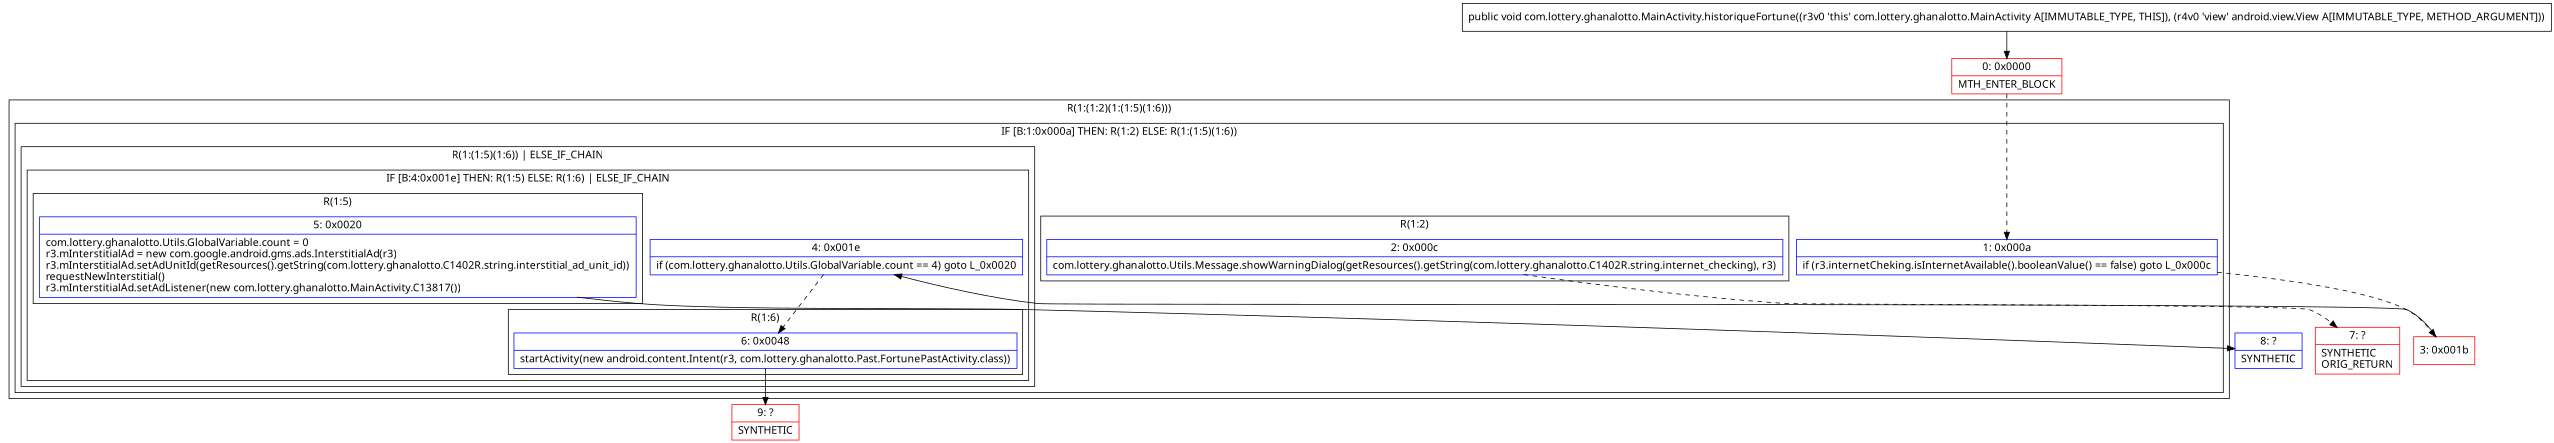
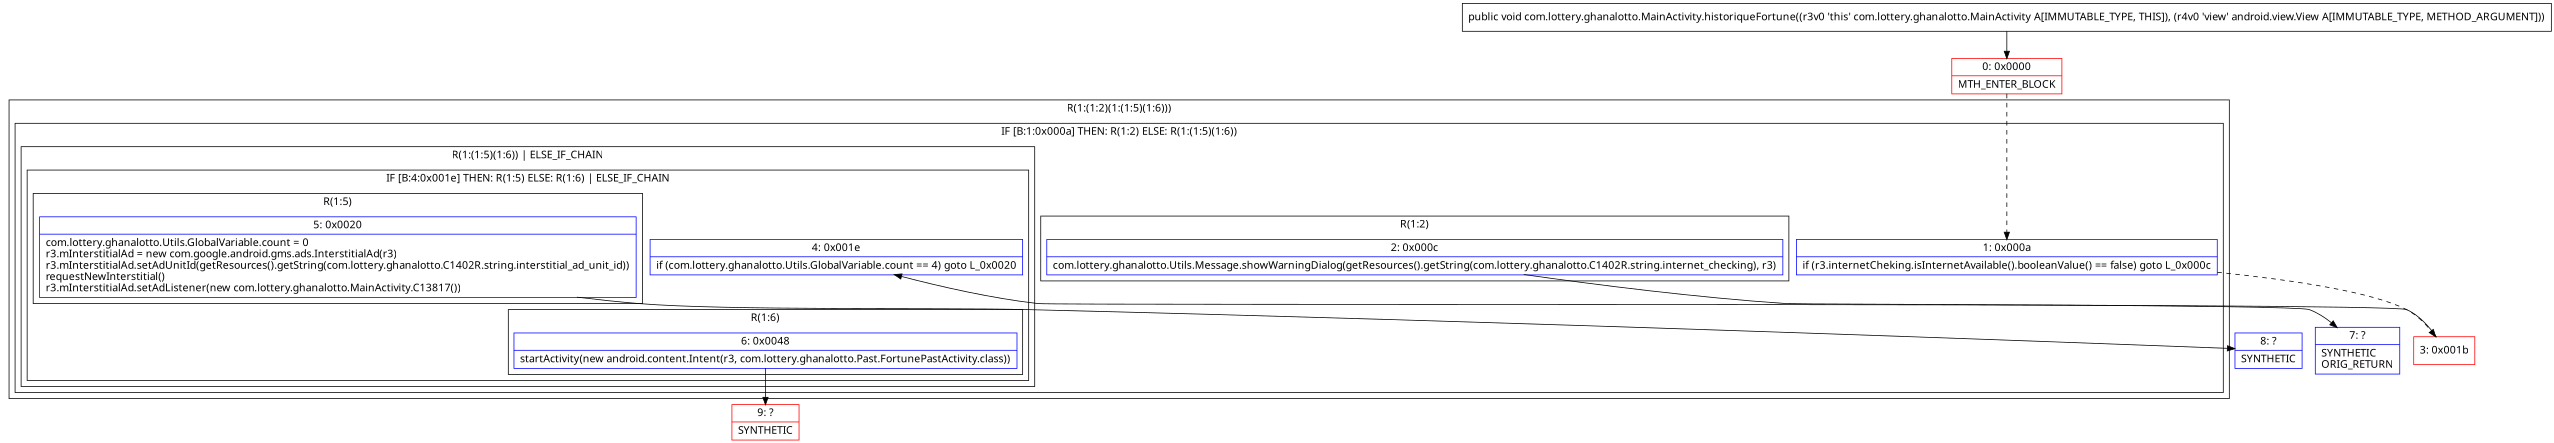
edge "2: 0x000c" -> "7: ?": style dashed -> solid
edge "4: 0x001e" -> "6: 0x0048": removed
node "7: ?": color red -> blue
